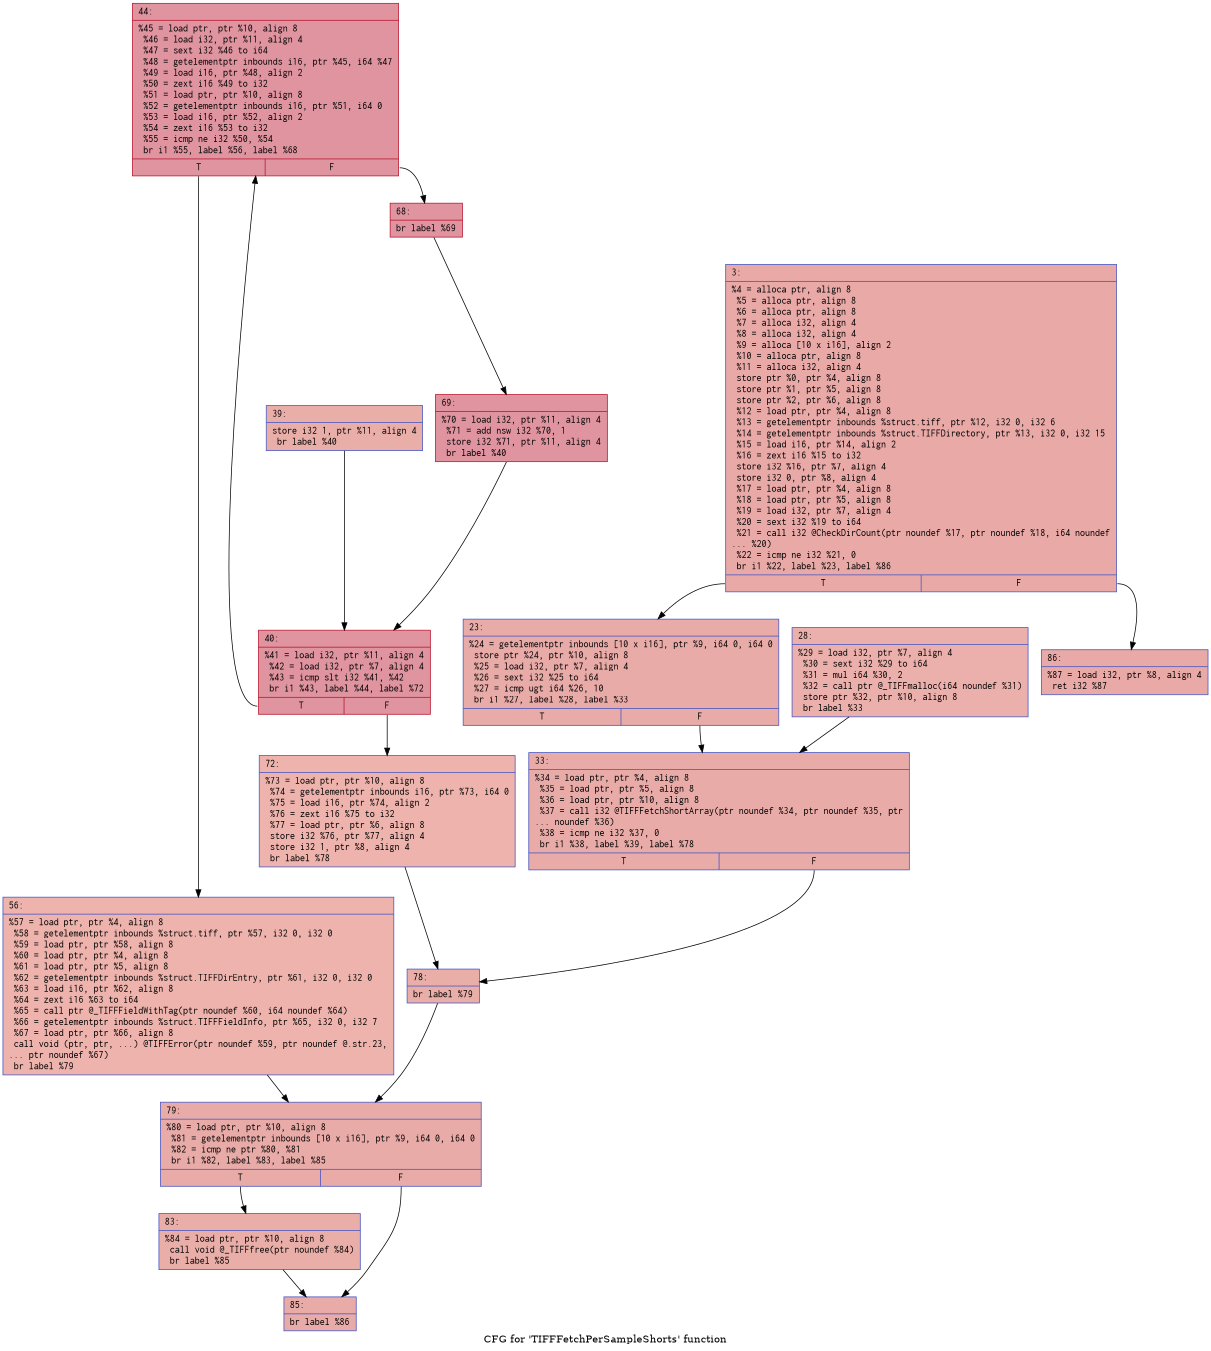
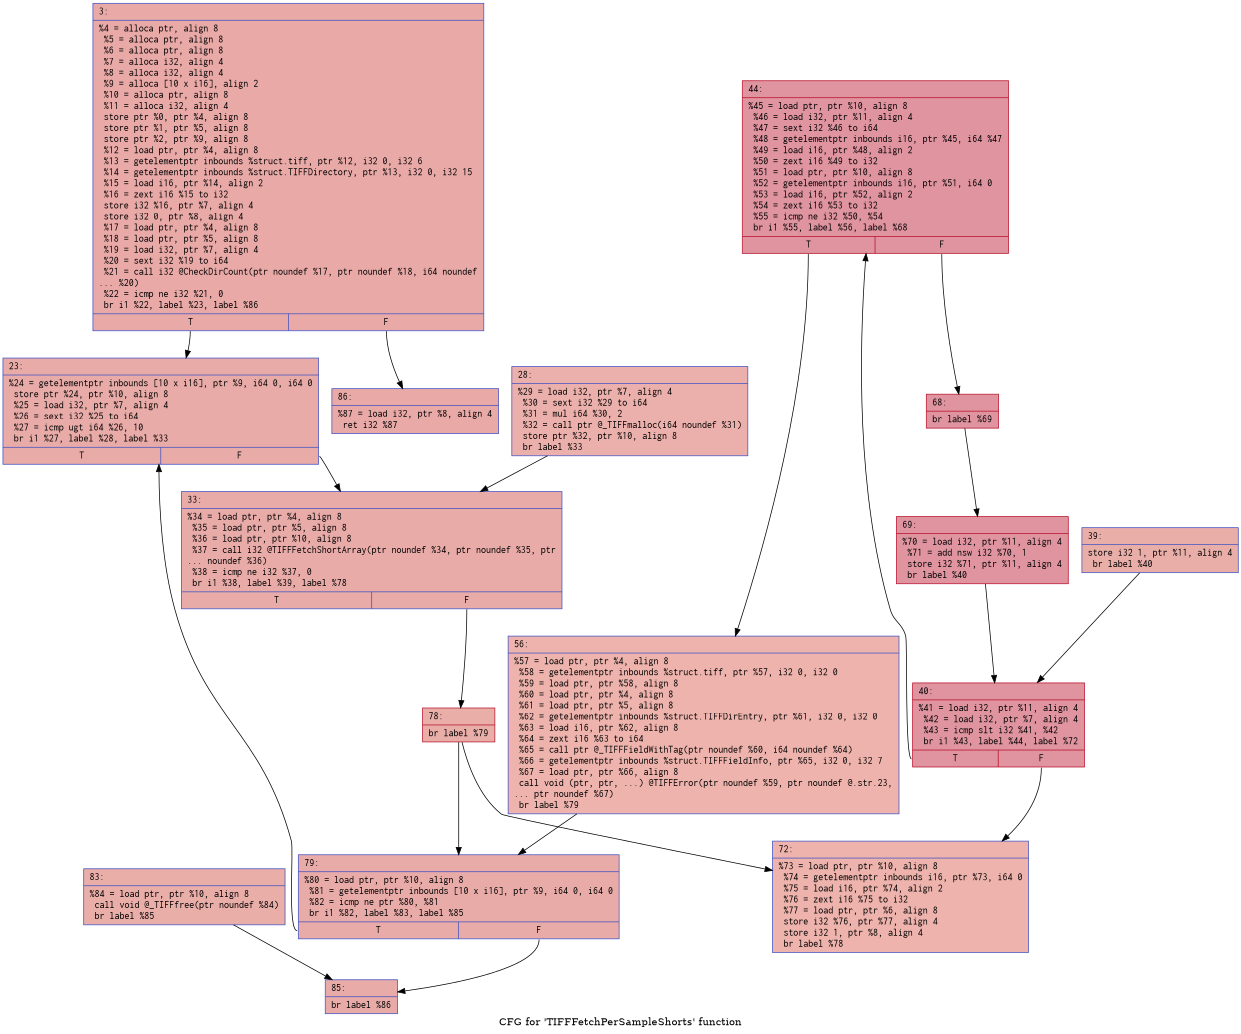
node "3:": text "store ptr %2, ptr %6, align 8" -> "store ptr %2, ptr %9, align 8"
edge "72:" -> "78:": reversed
node "78:": color #3d50c3ff -> #b70d28ff
edge "79:" -> "83:": now "79:" -> "23:"
